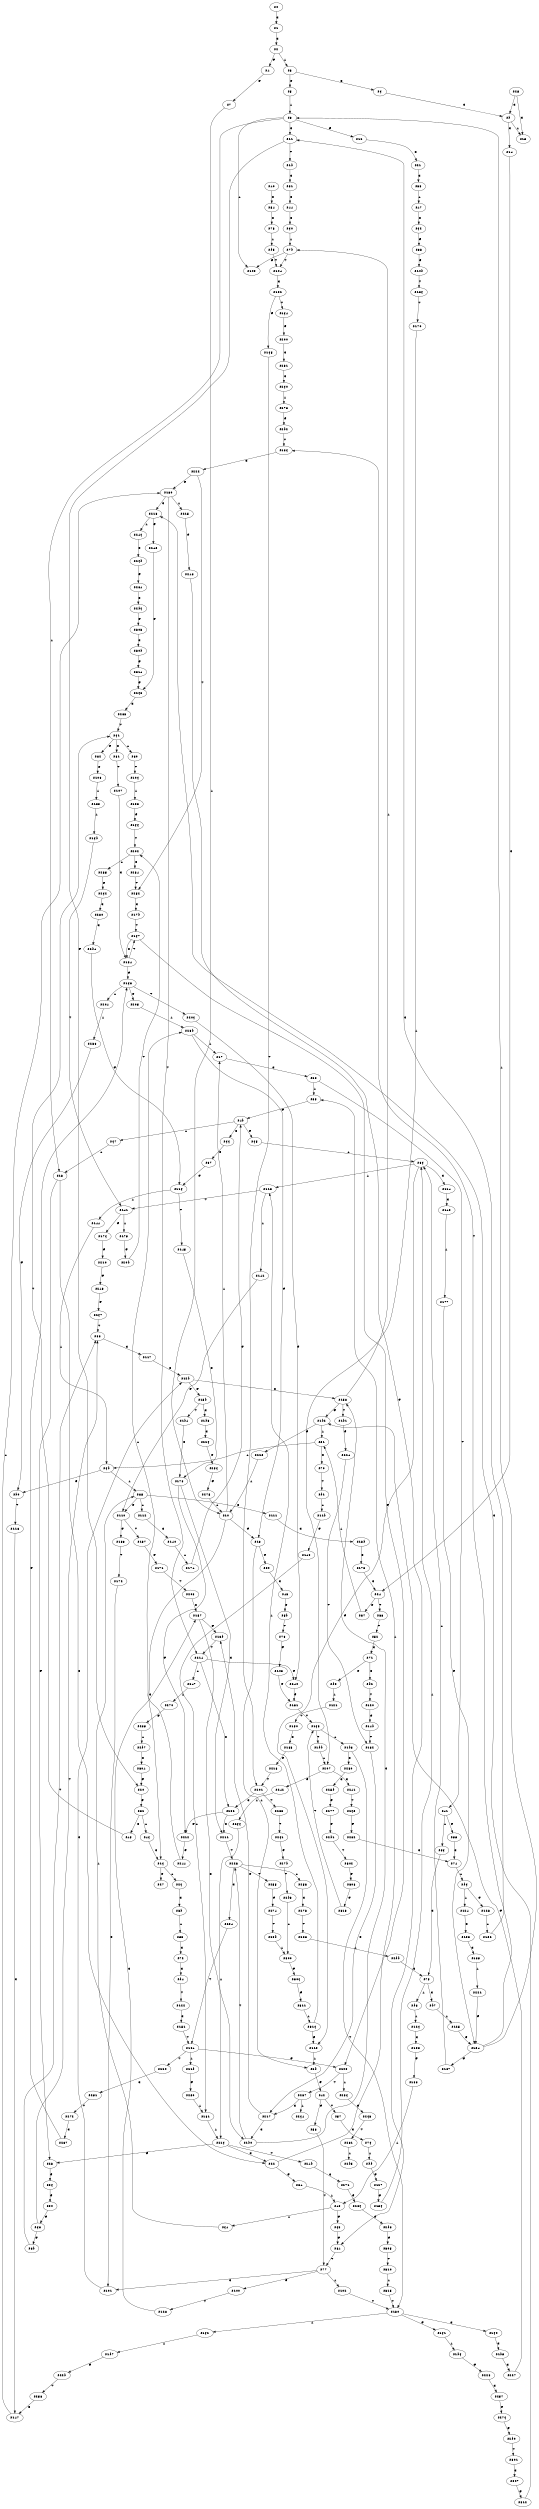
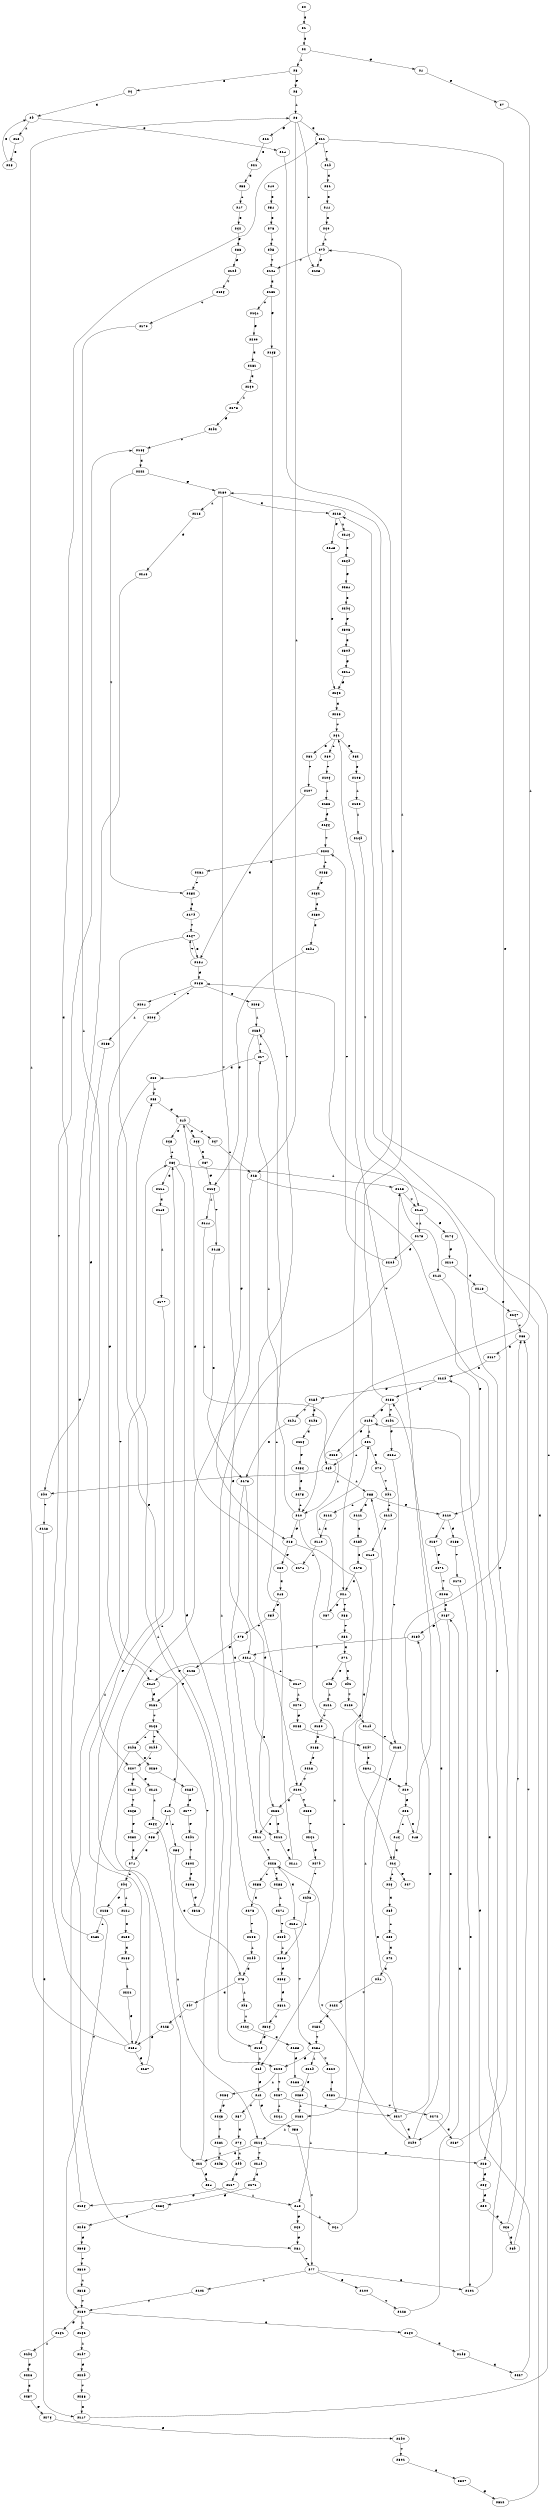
edge "S25" -> "S15": reversed
edge "S255" -> "S274": label "G" -> "A"
